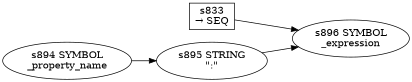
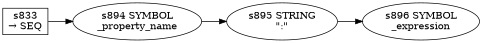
edge "s833 → SEQ" -> "s896 SYMBOL _expression": now "s833 → SEQ" -> "s894 SYMBOL _property_name"
